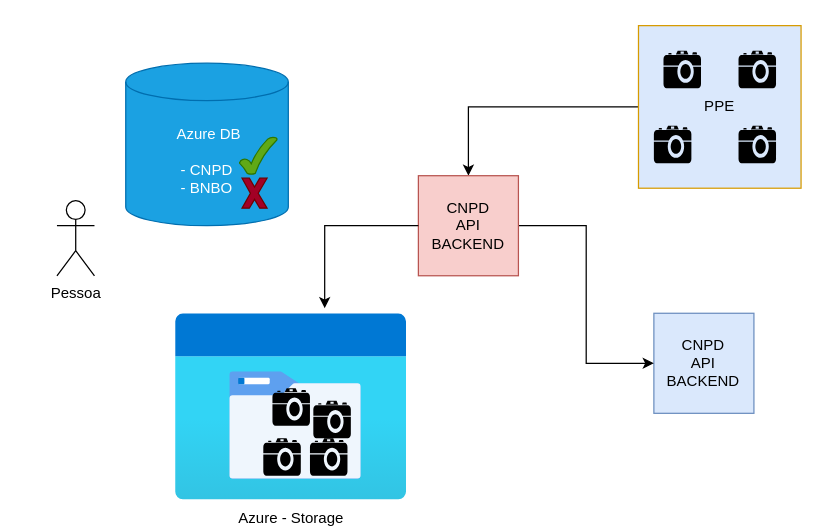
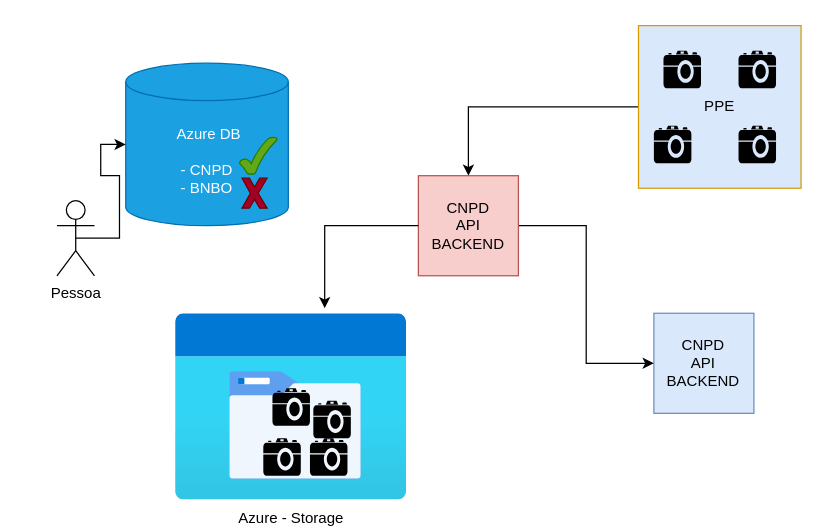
edge "Pessoa" -> "Azure DB - CNPD - BNBO": added
